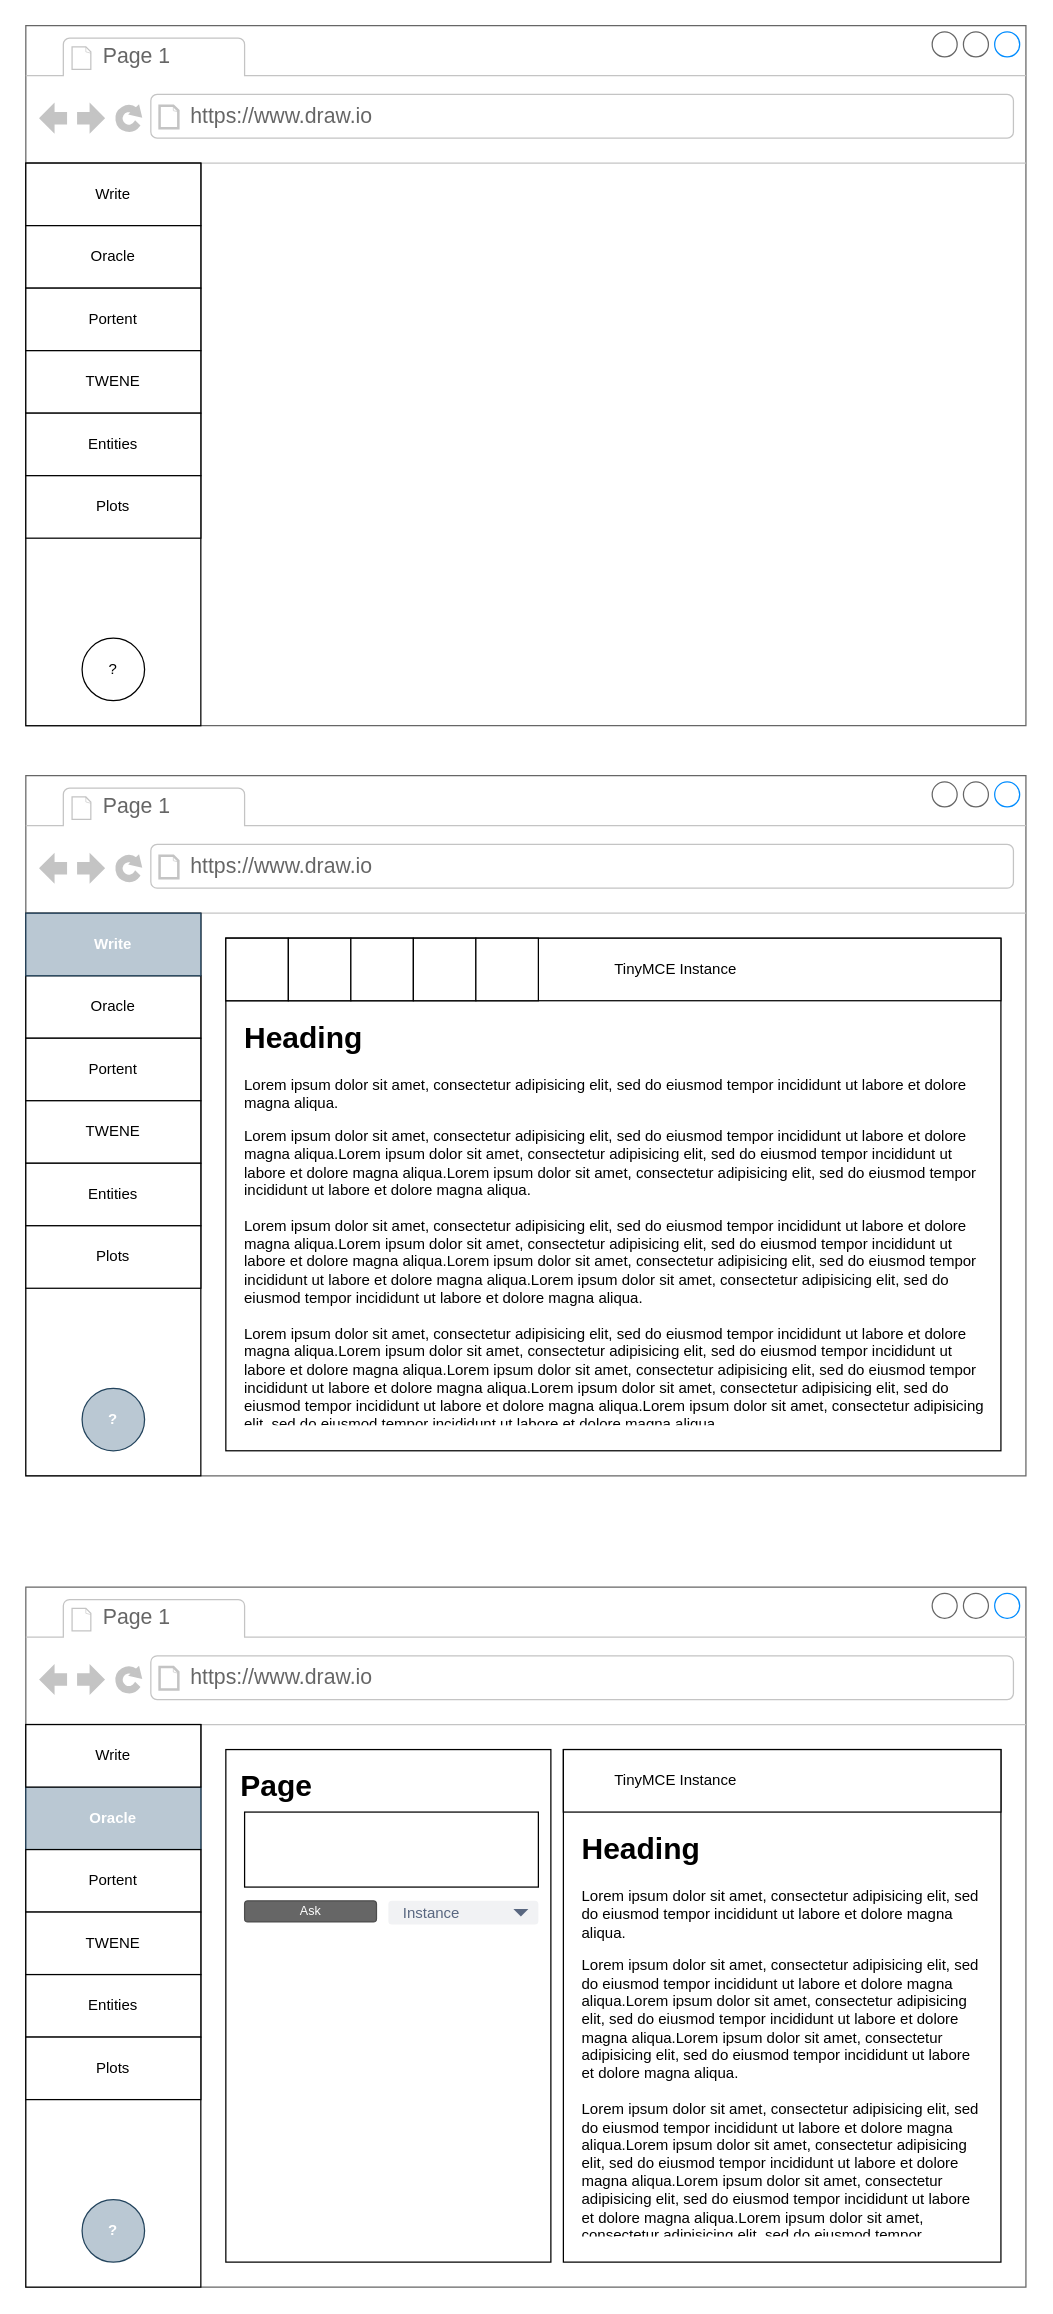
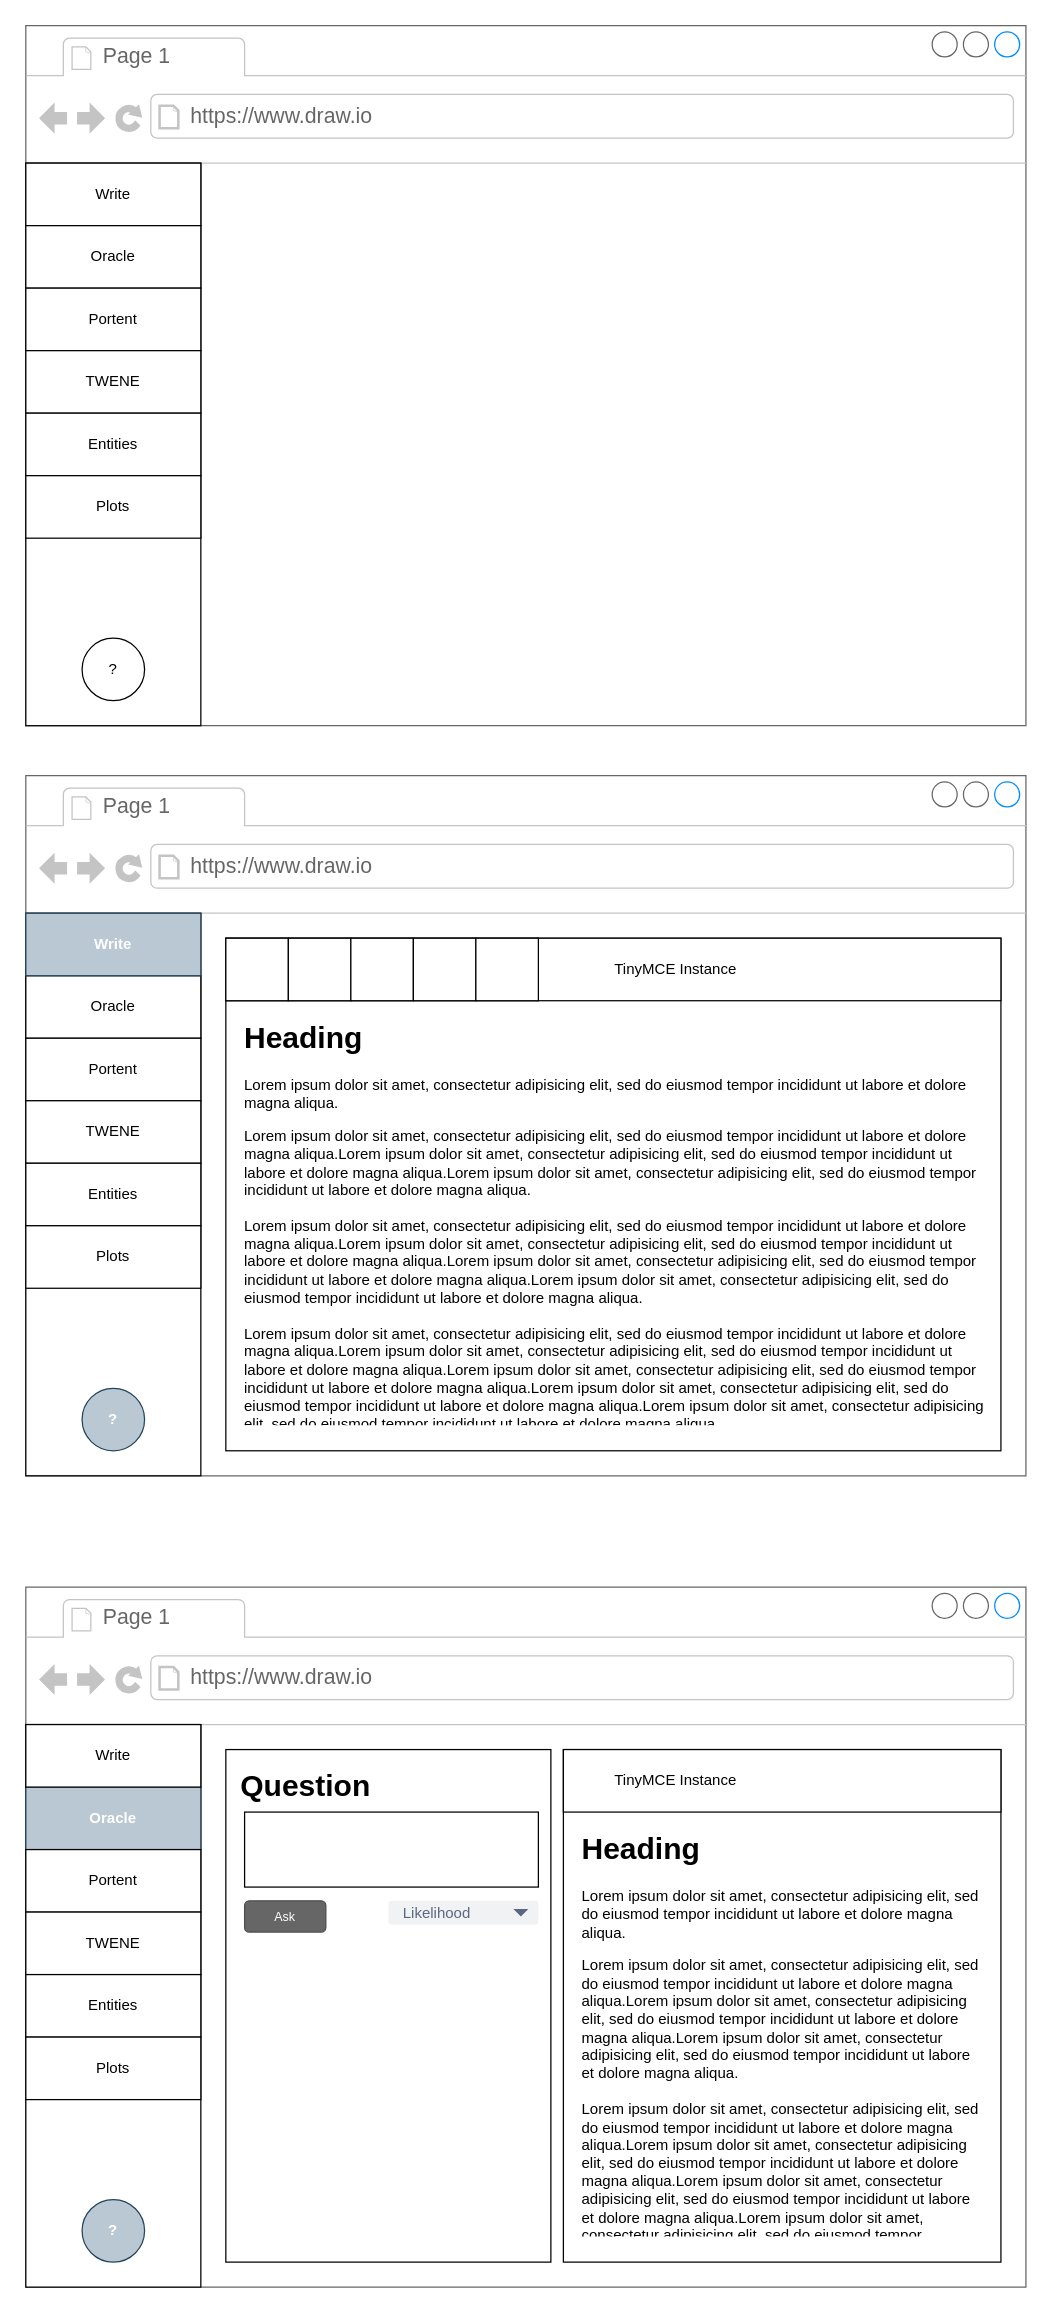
node "Page": label "Page" -> "Question"
node "Ask": size 132x21 -> 81x31
node "Instance": label "Instance" -> "Likelihood"
